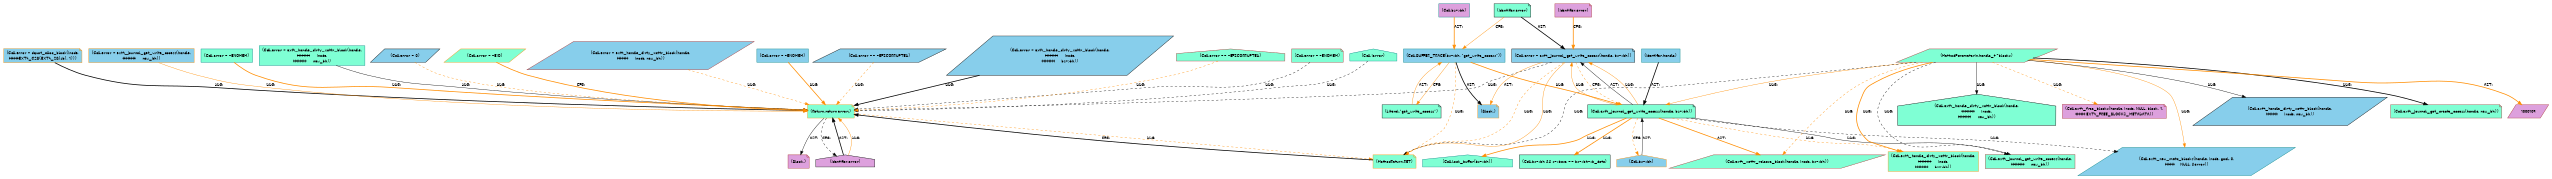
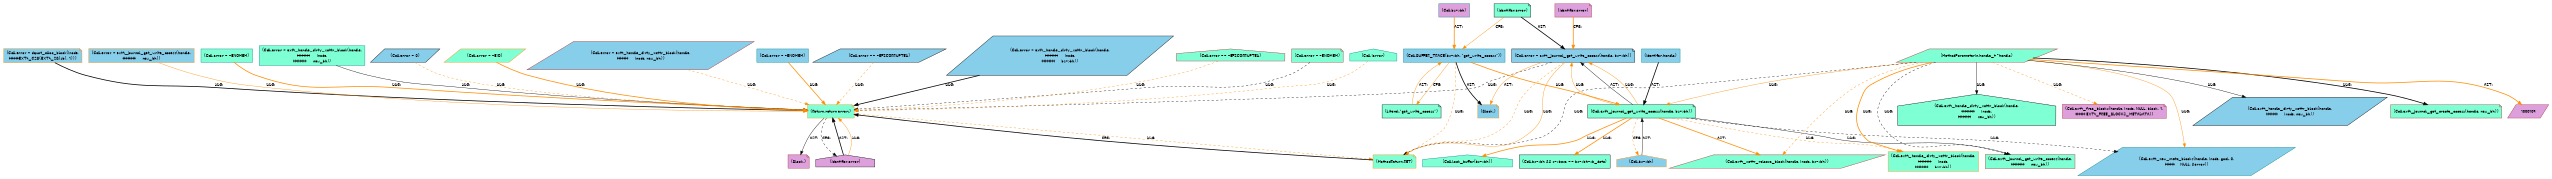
node "(MethodParameterIn,handle_t *blocks)": label "(MethodParameterIn,handle_t *blocks)" -> "(MethodParameterIn,handle_t *handle)"
edge "(Call,error = -EIO)" -> "(Return,return error;)": label "CFG: " -> "DDG: "
edge "(Call,error = ext4_journal_get_write_access(handle, bs->bh))" -> "(Call,ext4_journal_get_write_access(handle, bs->bh))": removed, label "CFG:"
edge "(Call,!error)" -> "(Return,return error;)": color black -> darkorange
